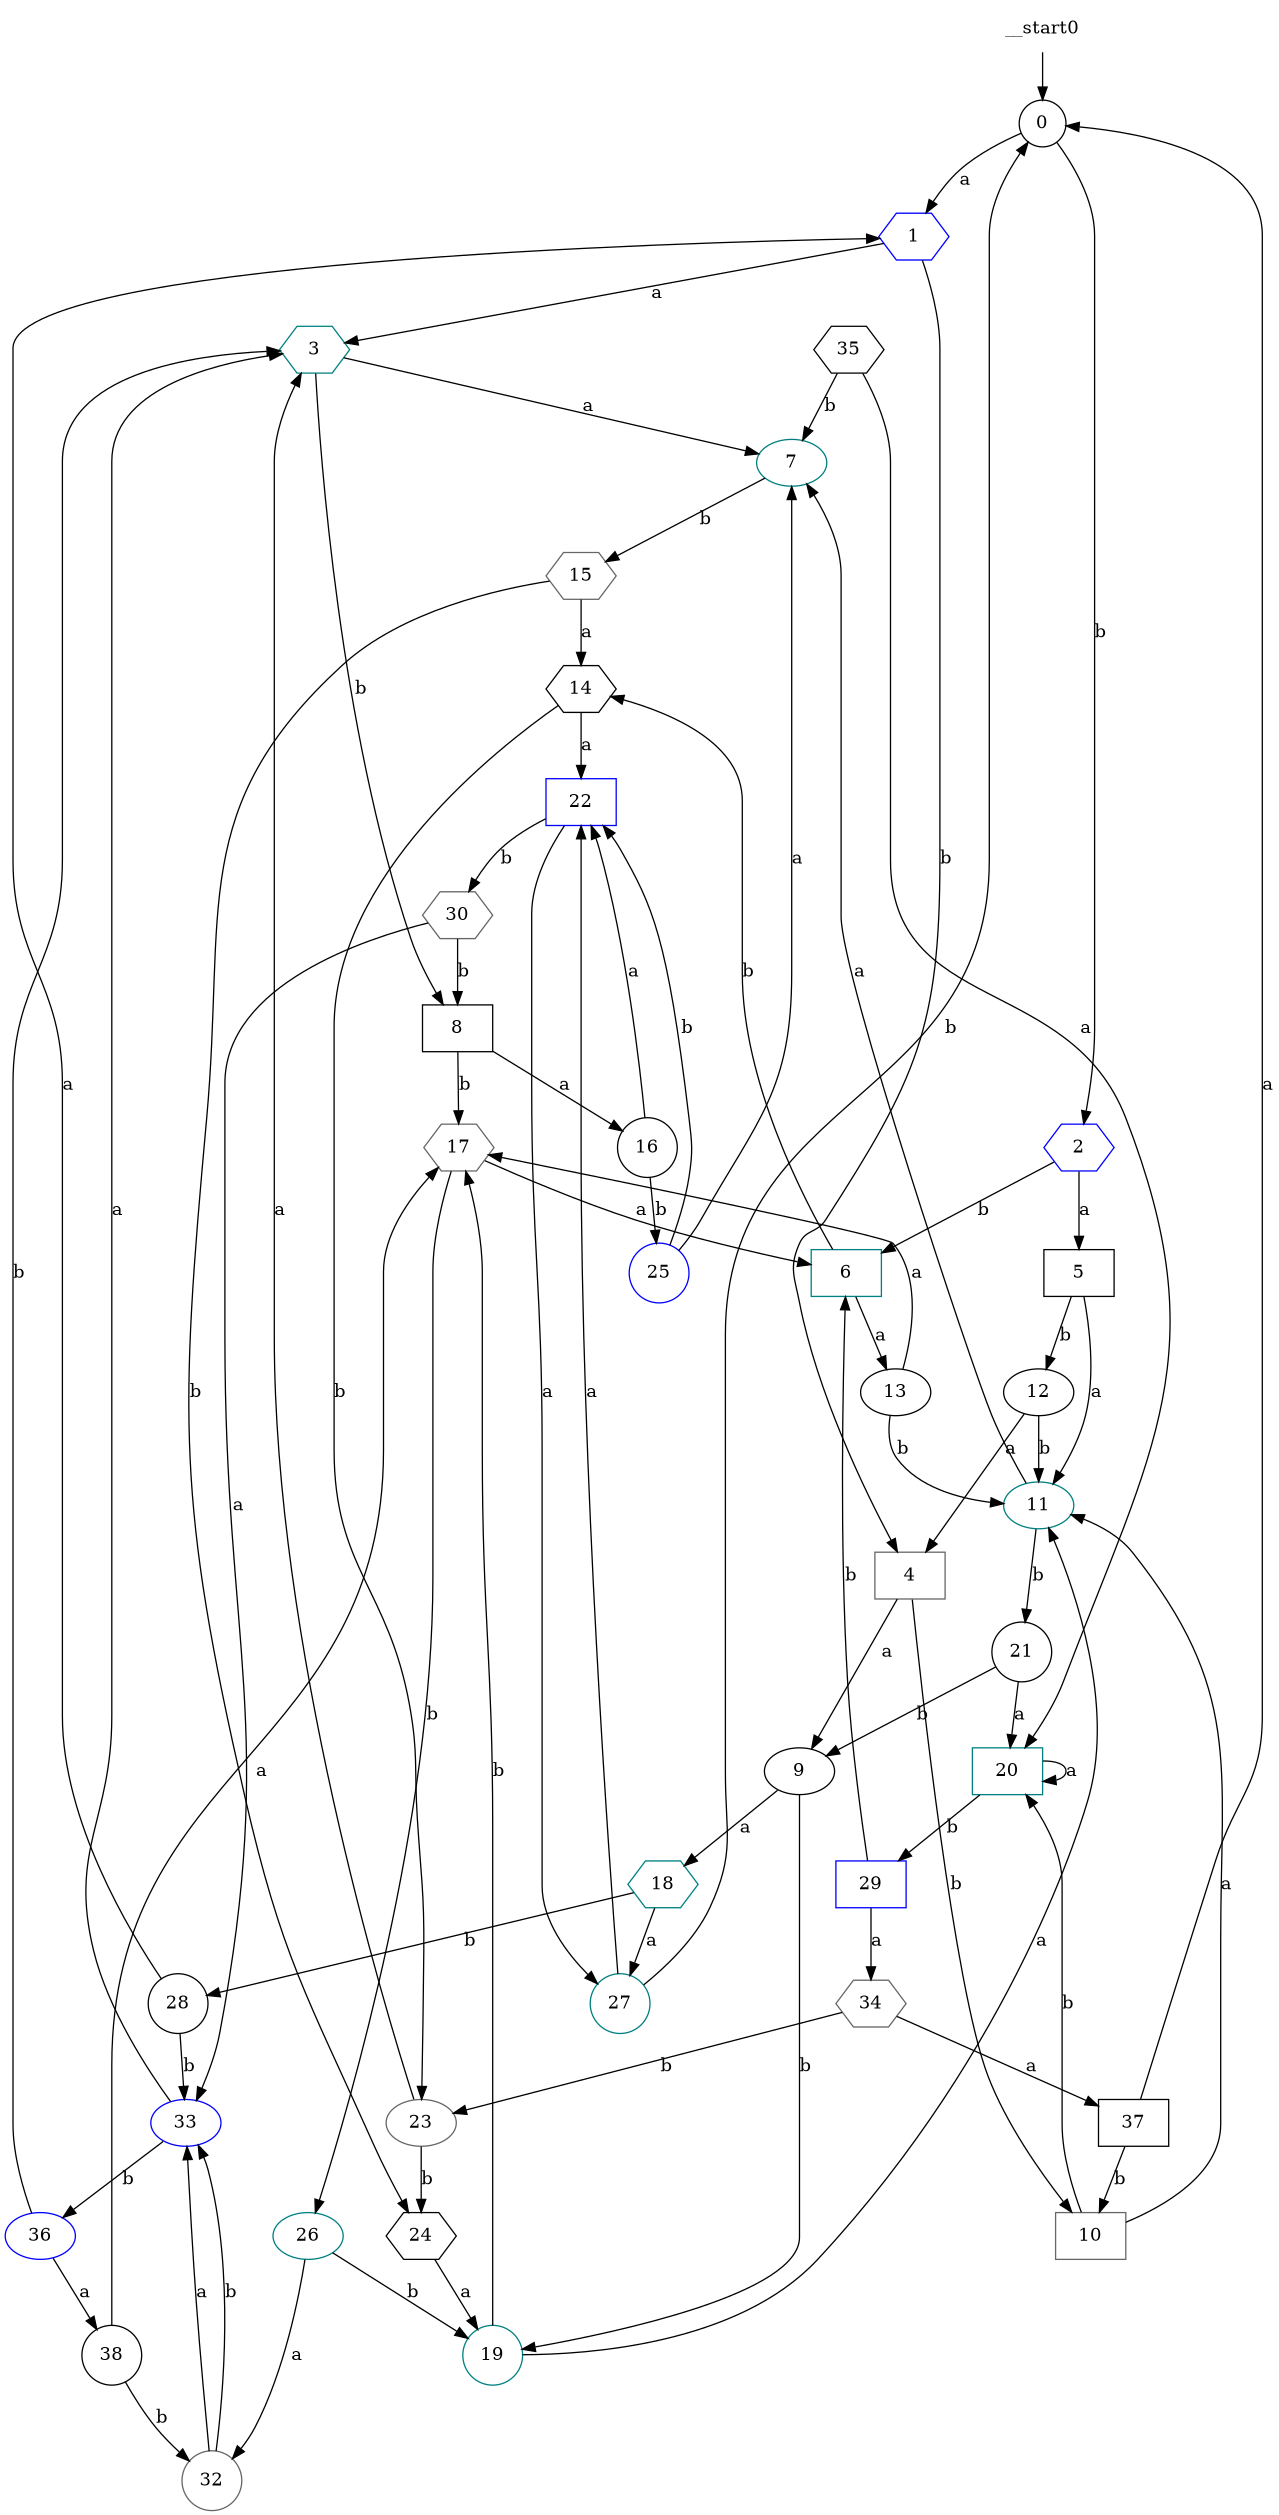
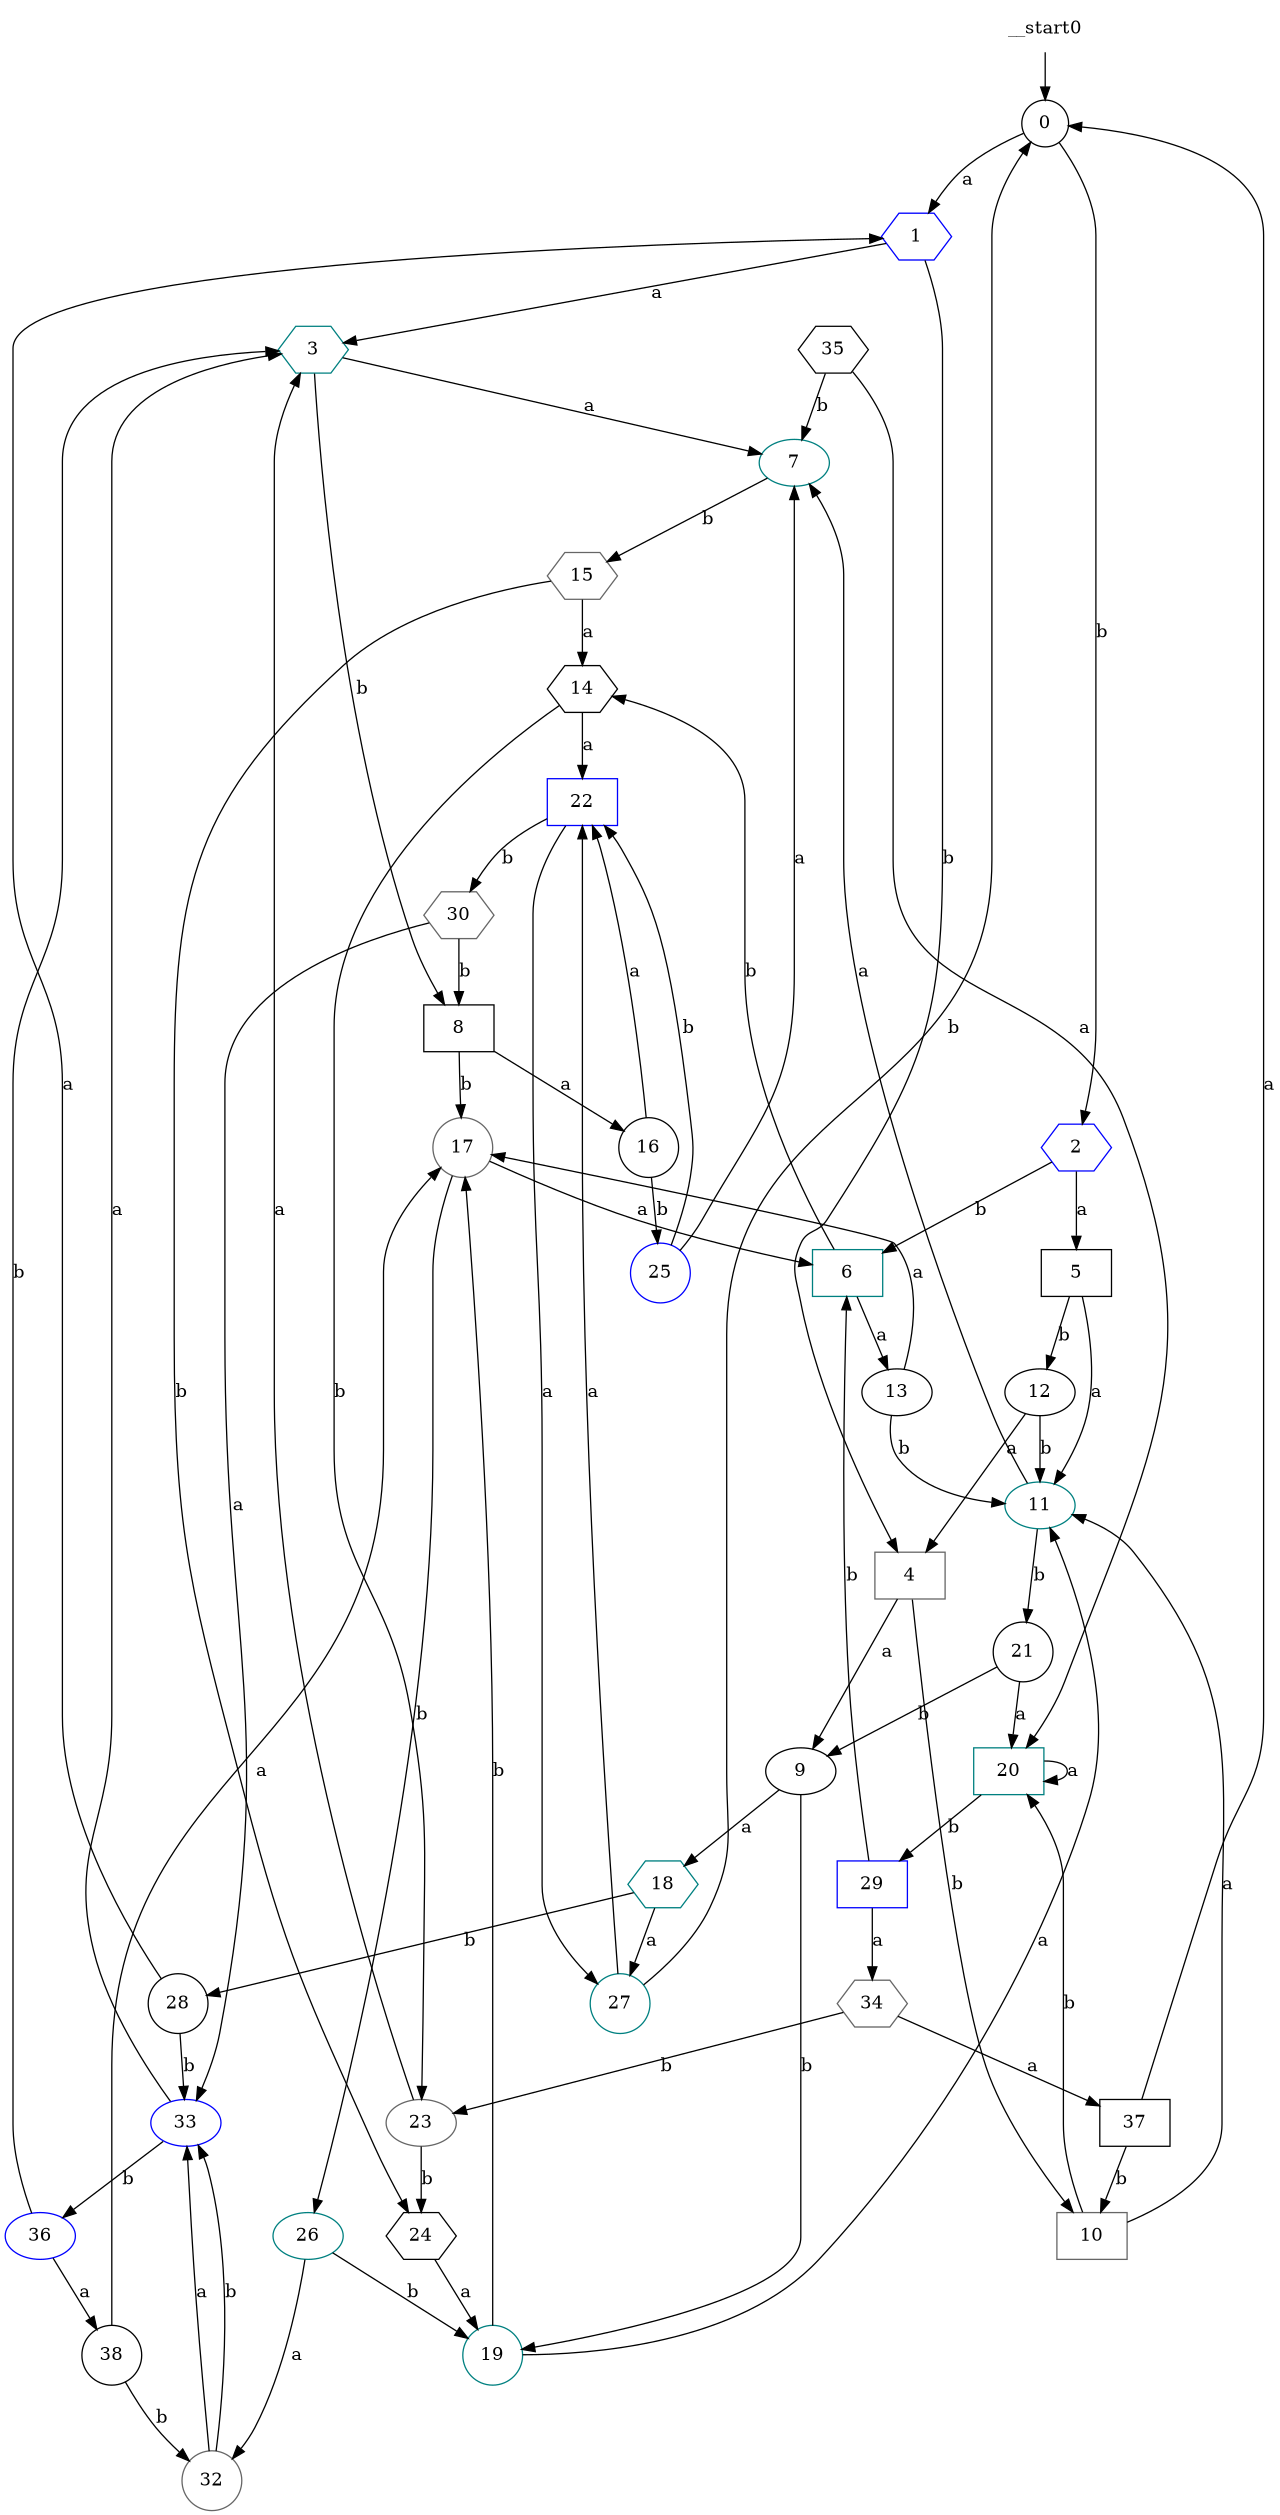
node "17": shape hexagon -> circle
